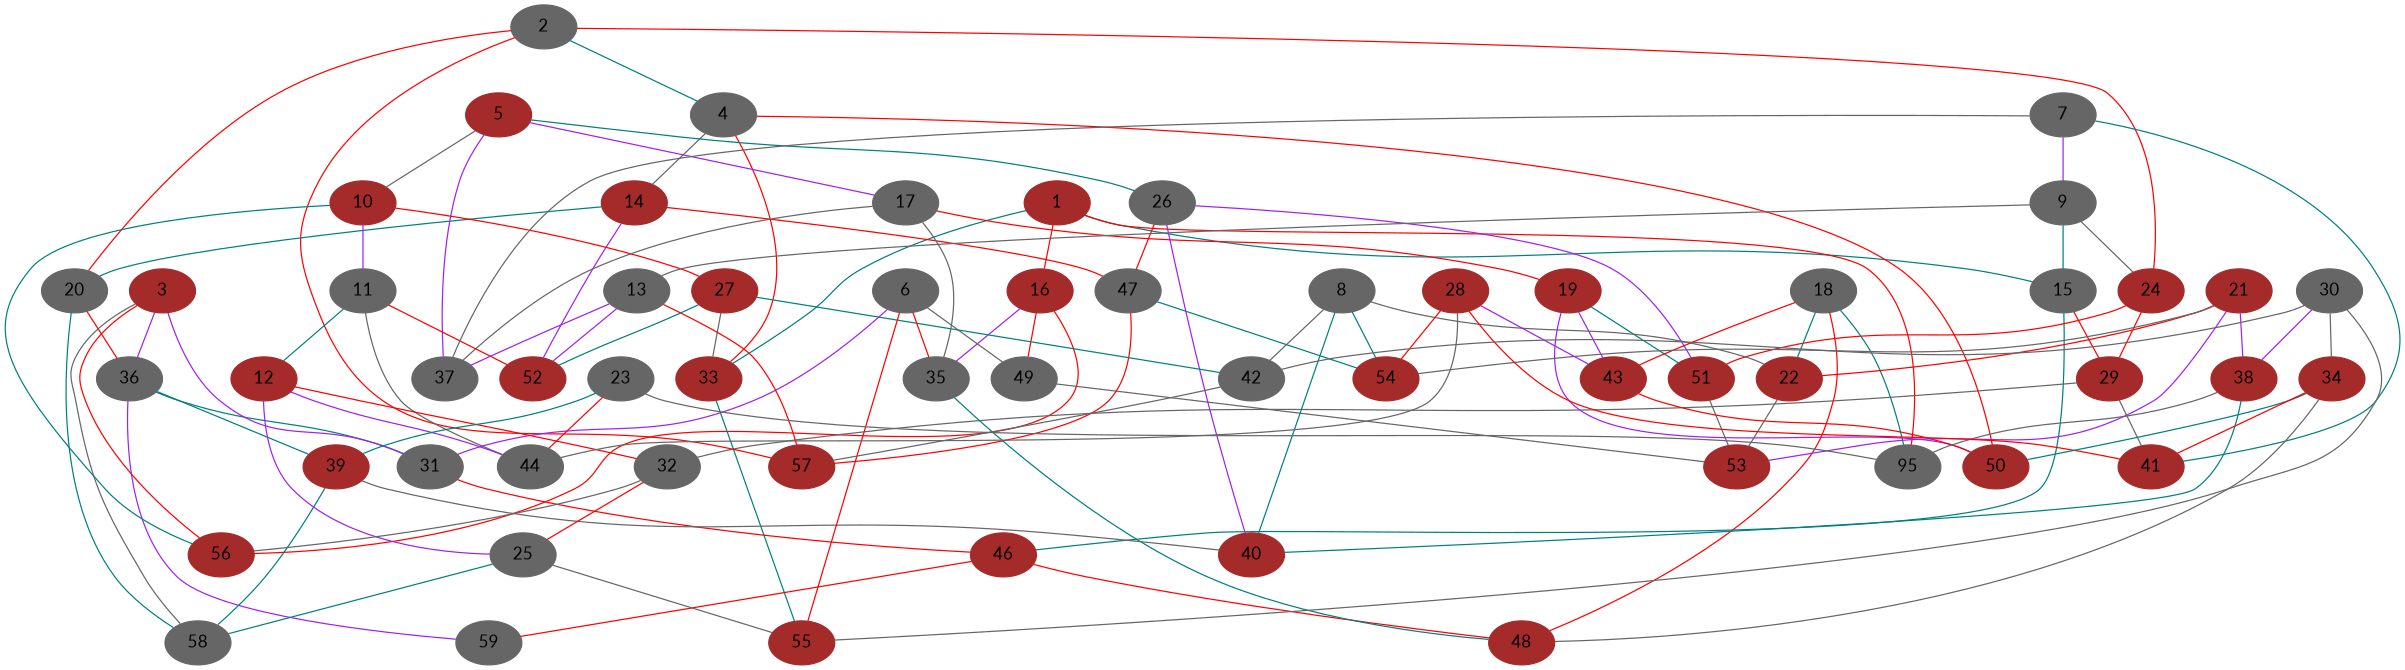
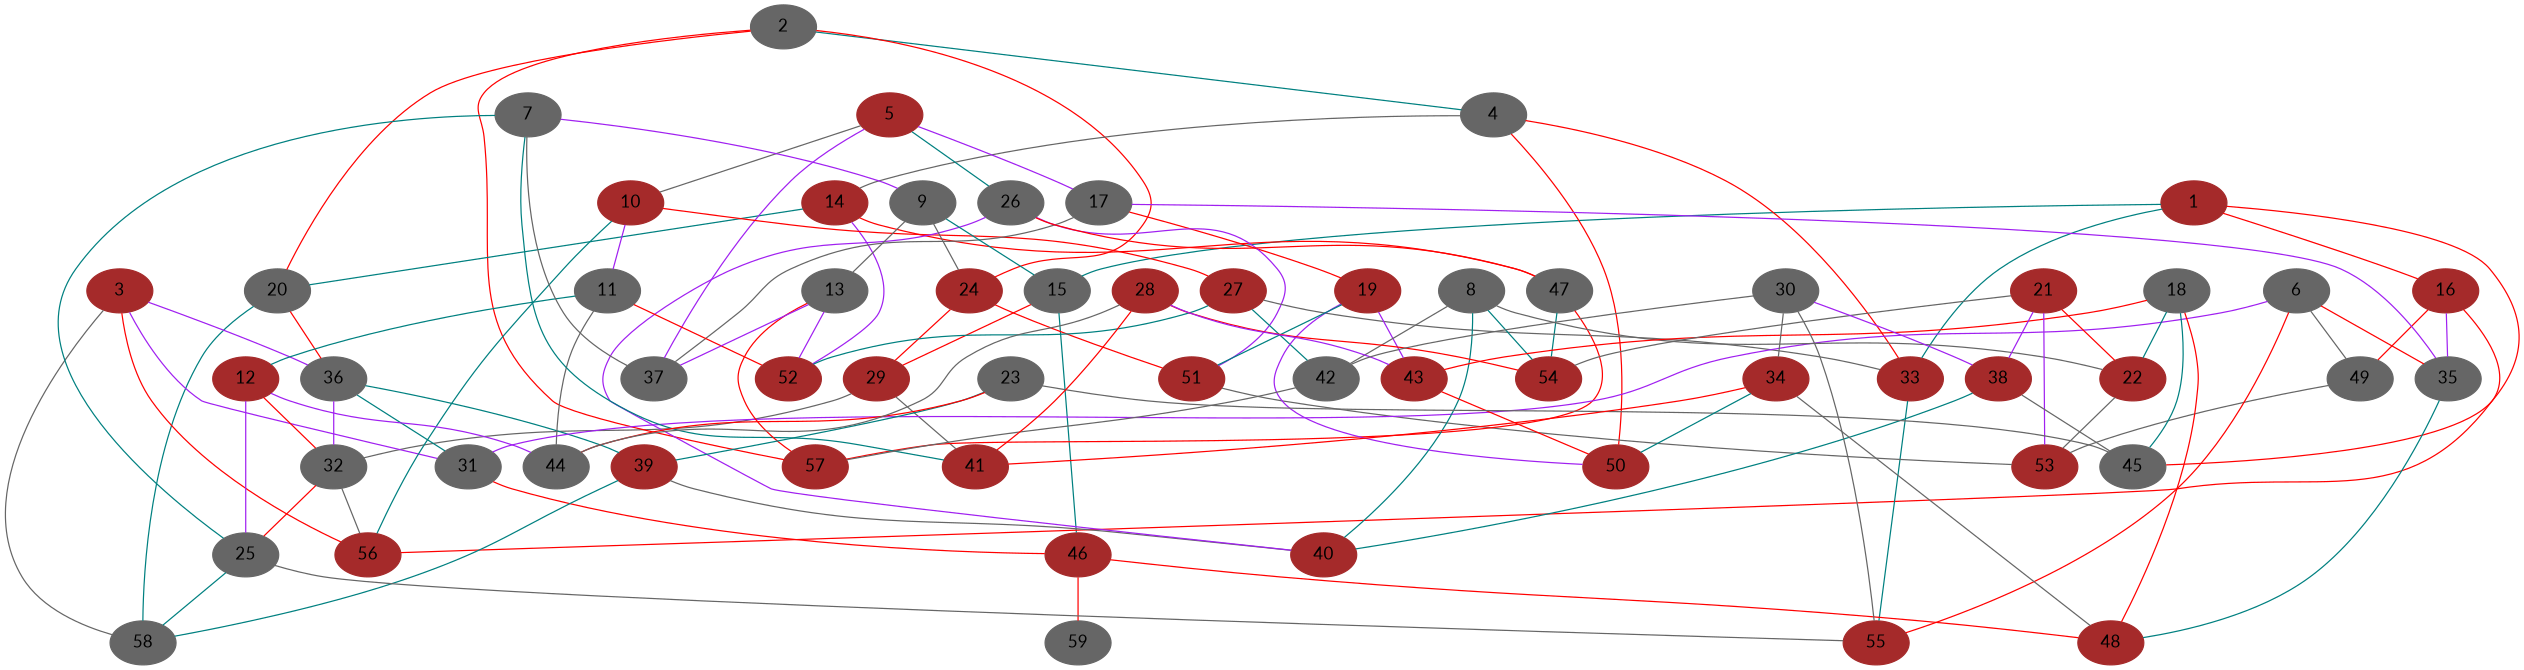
edge "7" -- "25": added
edge "17" -- "35": color gray40 -> purple
node "95": label "95" -> "45"
edge "36" -- "59": now "36" -- "32"
